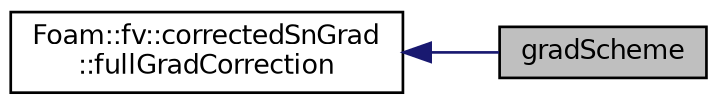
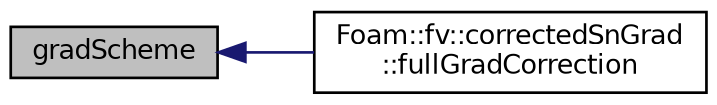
edge "gradScheme" -> "Foam::fv::correctedSnGrad ::fullGradCorrection": reversed
